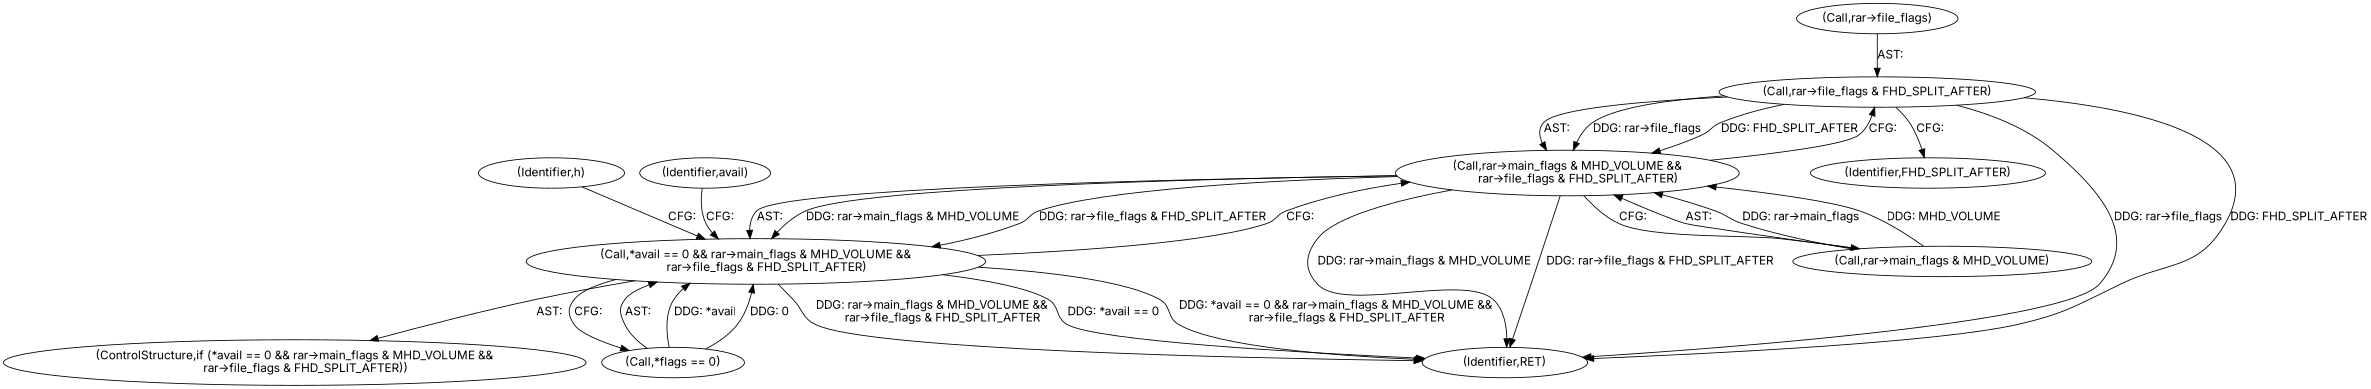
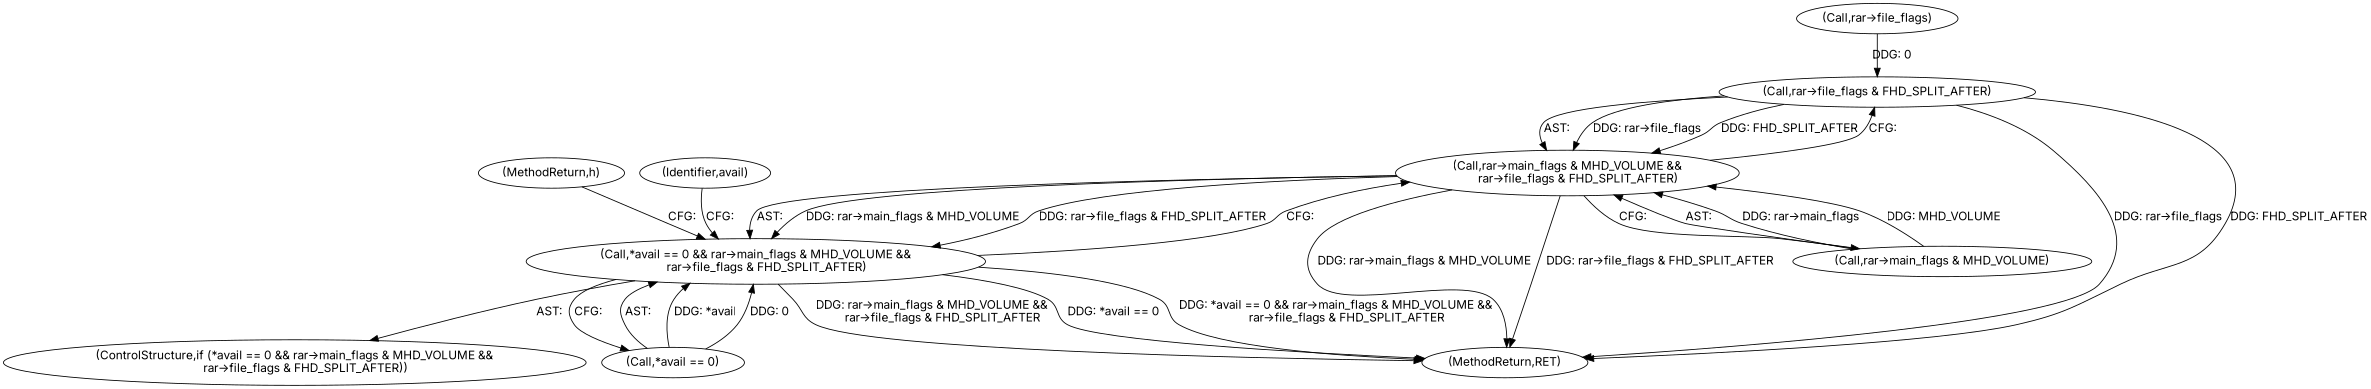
edge "(Call,rar->file_flags)" -> "(Call,rar->file_flags & FHD_SPLIT_AFTER)": label "AST: " -> "DDG: 0"
node "(Identifier,h)": label "(Identifier,h)" -> "(MethodReturn,h)"
node "(Identifier,FHD_SPLIT_AFTER)": removed
node "(Call,*flags == 0)": label "(Call,*flags == 0)" -> "(Call,*avail == 0)"
node "(Identifier,RET)": label "(Identifier,RET)" -> "(MethodReturn,RET)"
